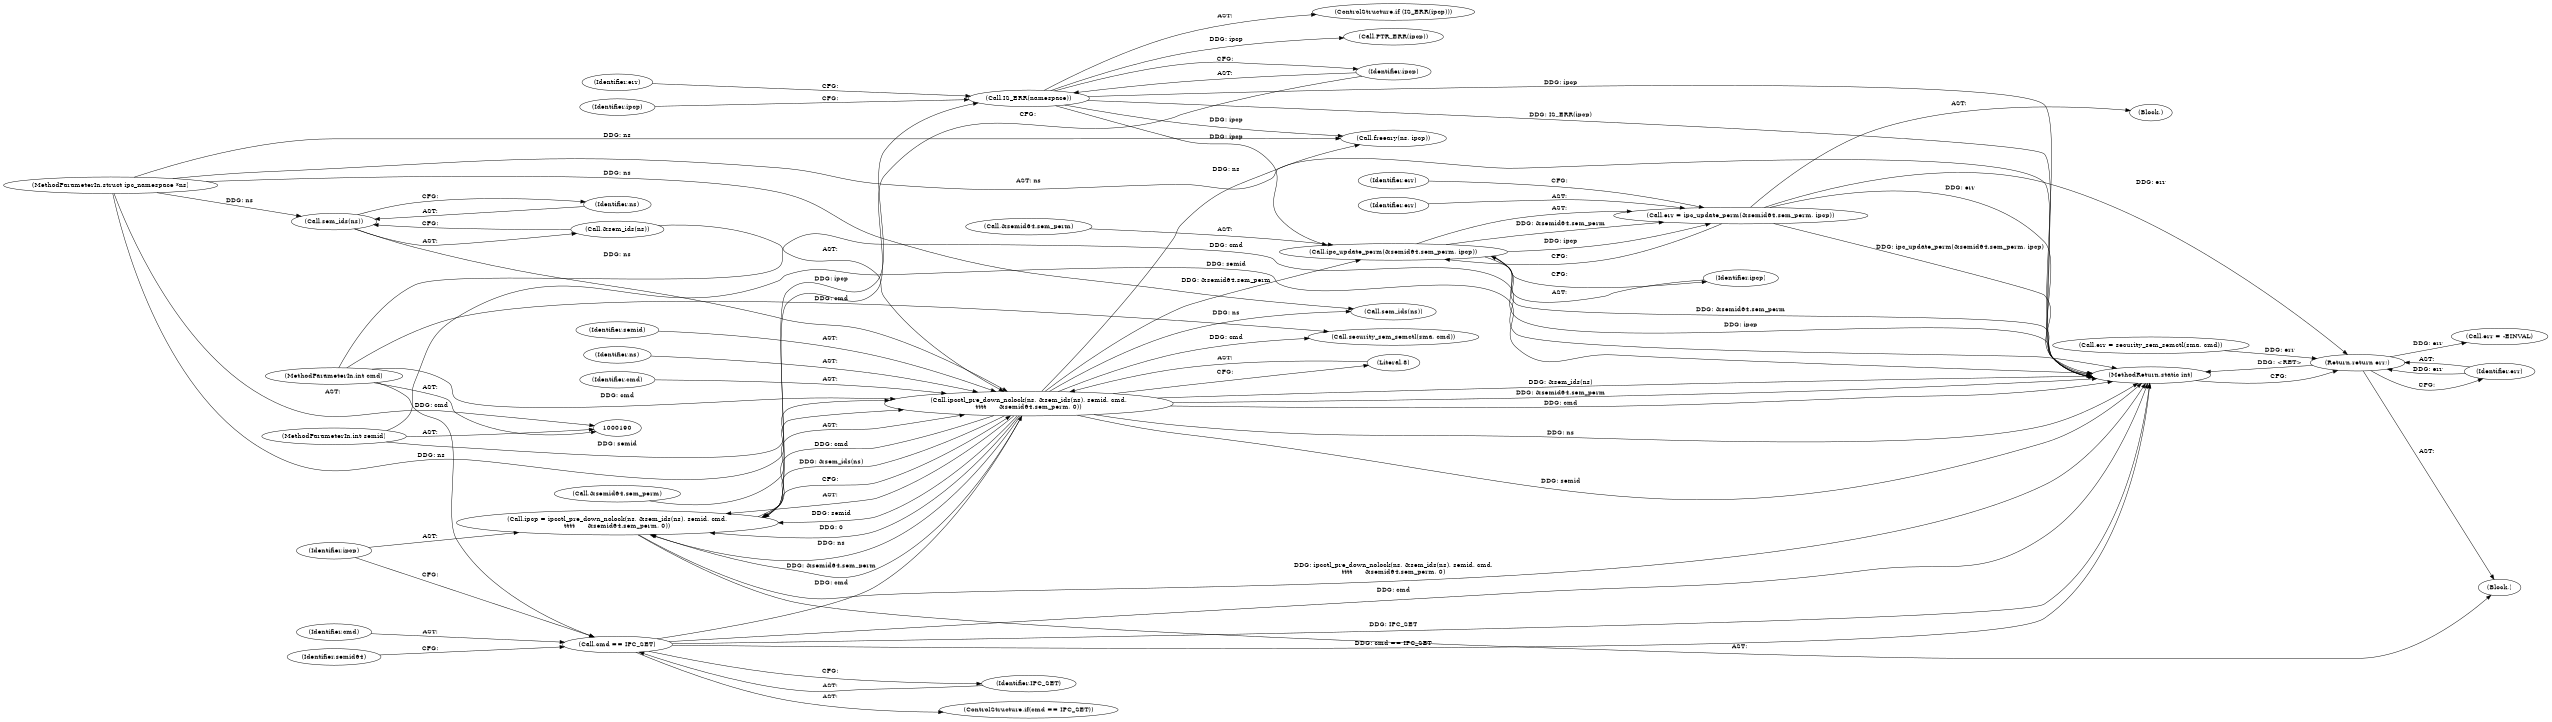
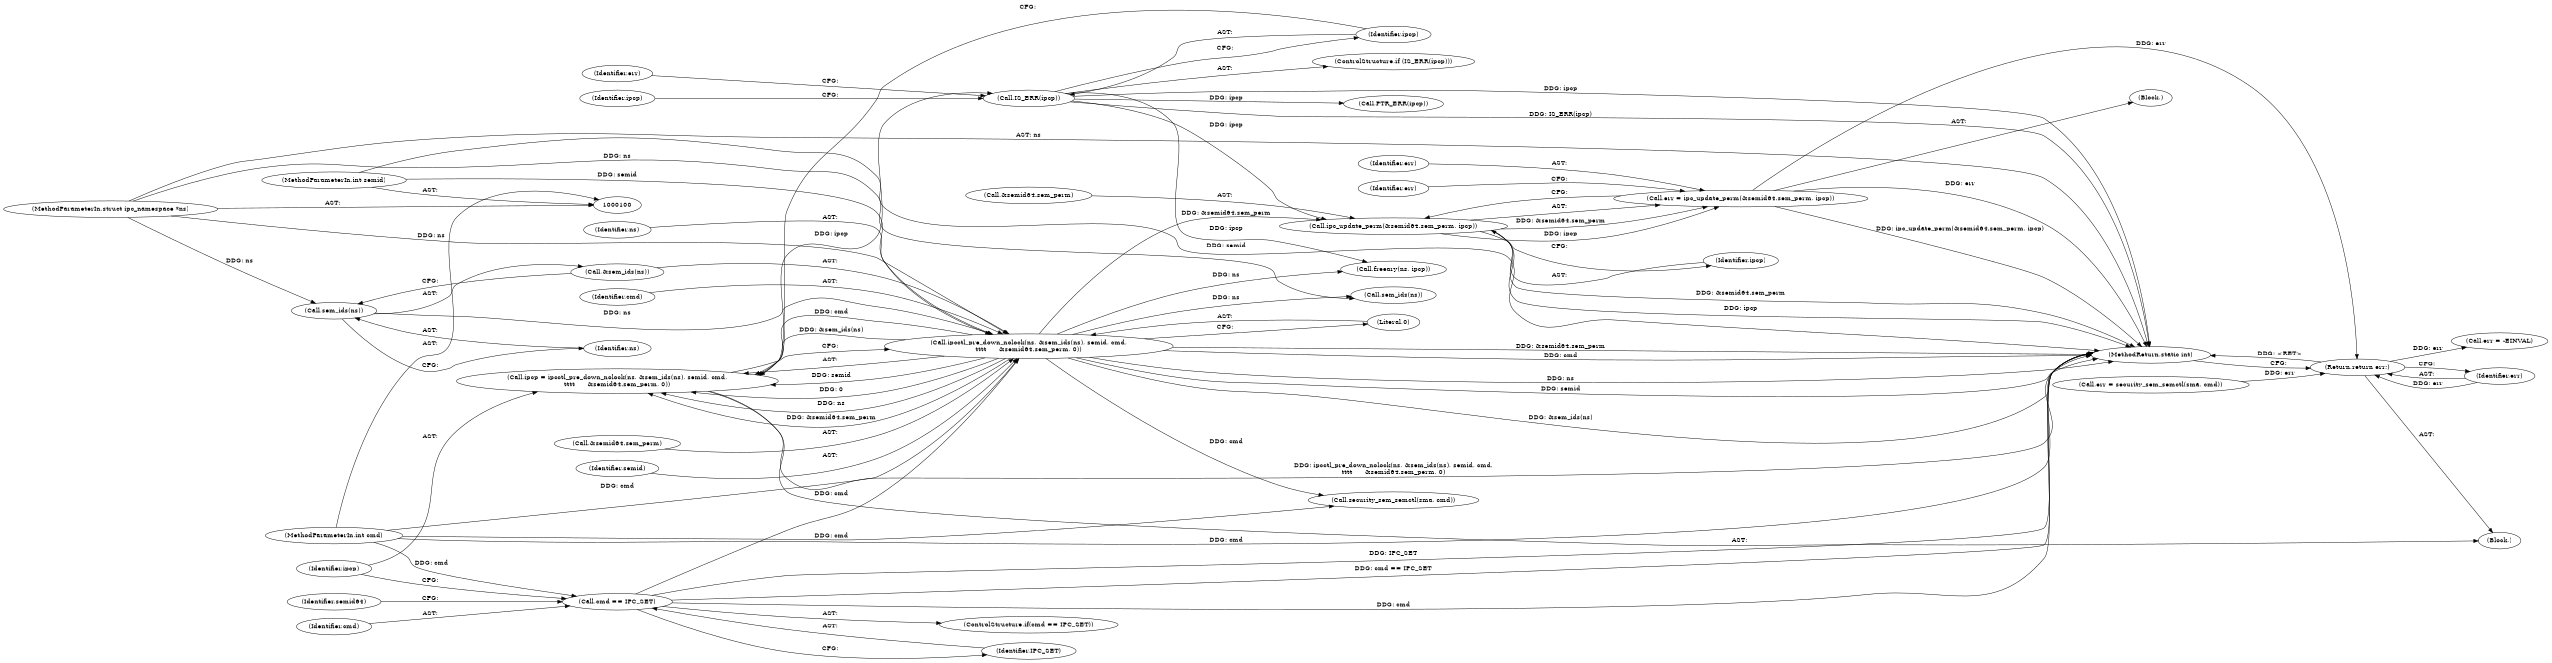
node "(Call,IS_ERR(namespace))": label "(Call,IS_ERR(namespace))" -> "(Call,IS_ERR(ipcp))"
edge "(MethodParameterIn,struct ipc_namespace *ns)" -> "(Call,freeary(ns, ipcp))": removed, label "DDG: ns"
node "(Literal,8)": label "(Literal,8)" -> "(Literal,0)"
node "1000190": label "1000190" -> "1000100"
